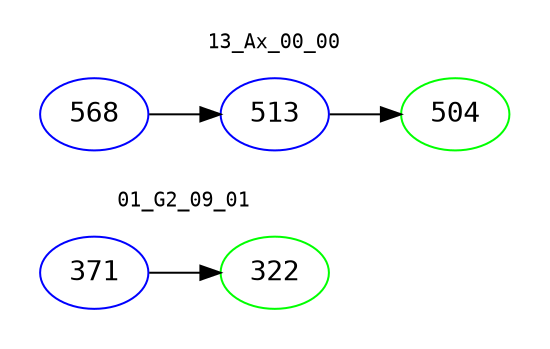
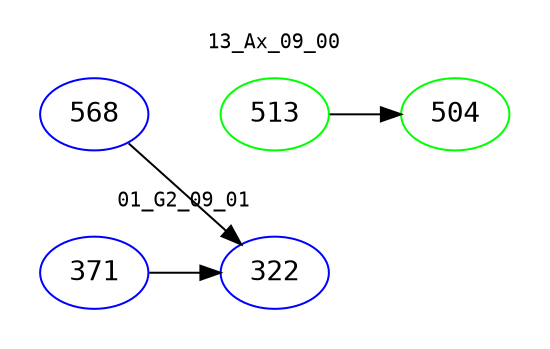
cluster "13_Ax_00_00": label "13_Ax_00_00" -> "13_Ax_09_00"
edge "568" -> "513": now "568" -> "322"
node "513": color blue -> green
node "322": color green -> blue
